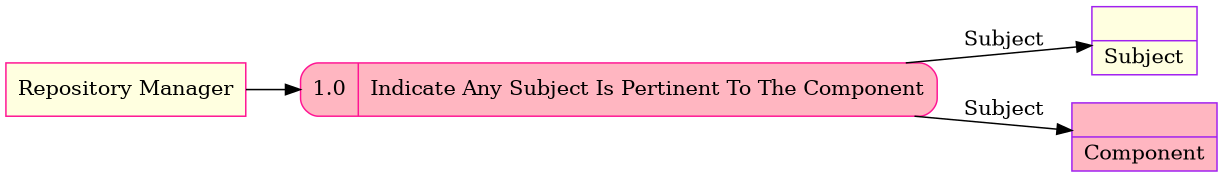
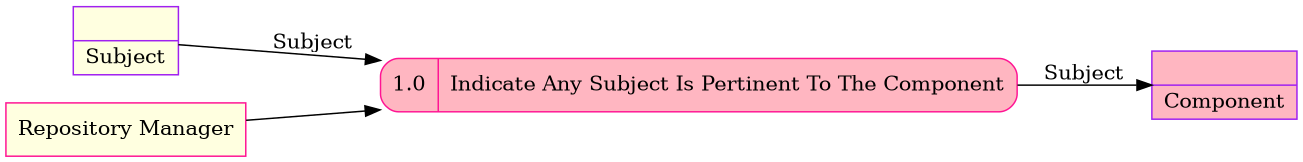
edge "1.0" -> "Subject": reversed
